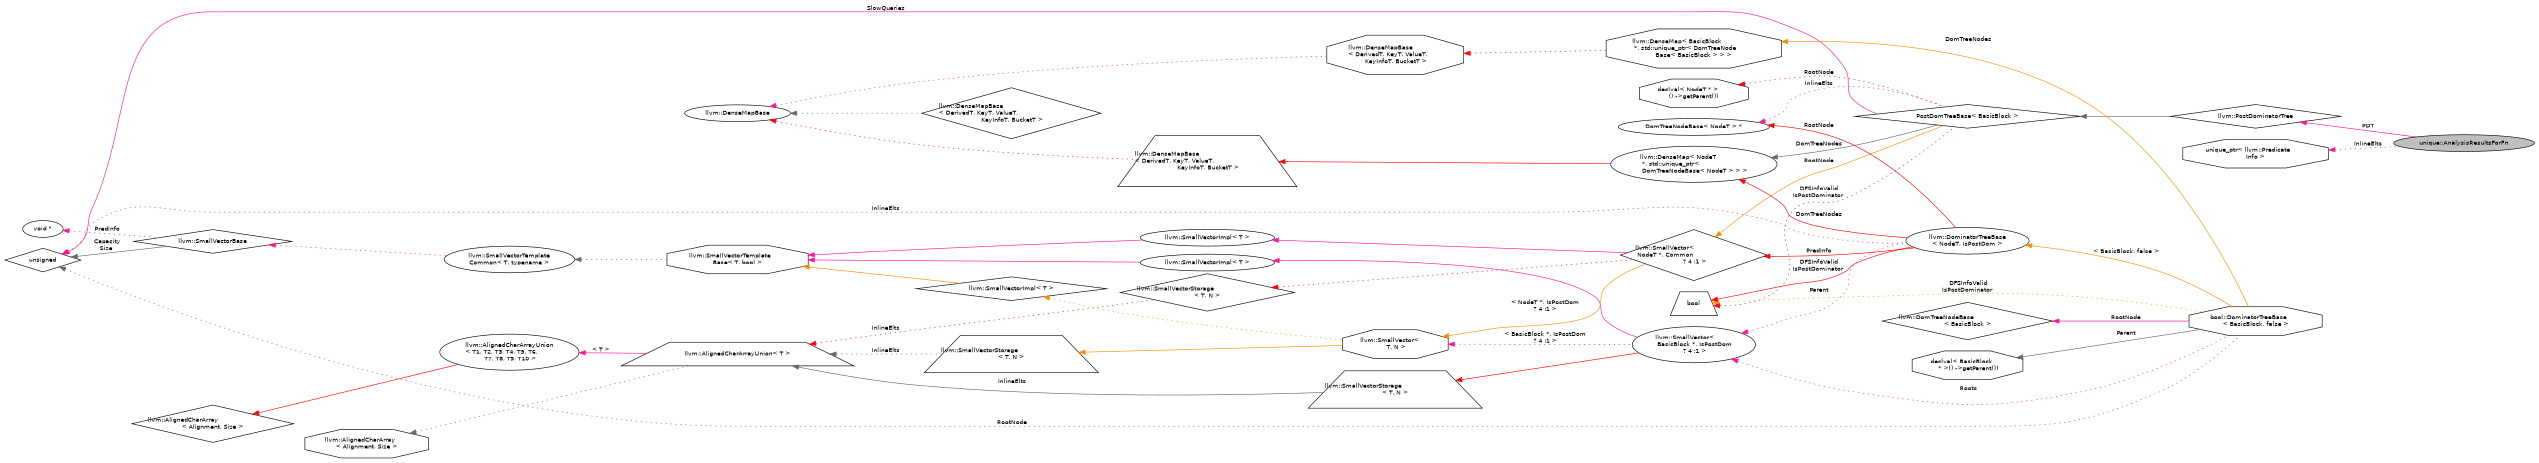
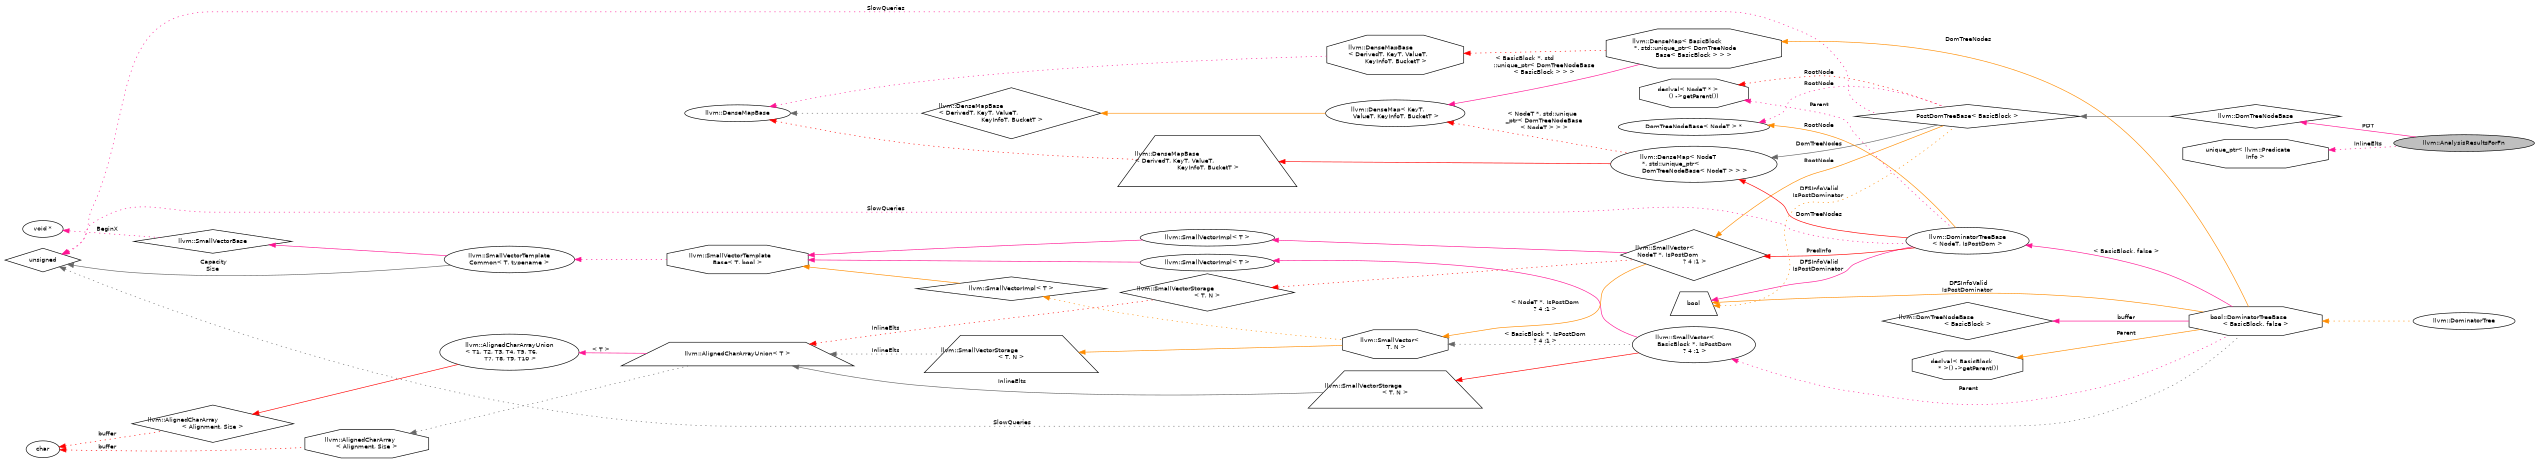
edge "PostDomTreeBase< BasicBlock >" -> "unsigned": style solid -> dotted
edge "PostDomTreeBase< BasicBlock >" -> "DomTreeNodeBase< NodeT > *": label " InlineElts" -> " RootNode"
node "llvm::DenseMap< KeyT, ValueT, KeyInfoT, BucketT >": added
node "llvm::PostDominatorTree": label "llvm::PostDominatorTree" -> "llvm::DomTreeNodeBase"
node "unique::AnalysisResultsForFn": label "unique::AnalysisResultsForFn" -> "llvm::AnalysisResultsForFn"
edge "llvm::DominatorTreeBase < NodeT, IsPostDom >" -> "DomTreeNodeBase< NodeT > *": color red -> darkorange
edge "PostDomTreeBase< BasicBlock >" -> "bool": color red -> darkorange
edge "llvm::DominatorTreeBase < NodeT, IsPostDom >" -> "unsigned": label " InlineElts" -> " SlowQueries"
edge "llvm::SmallVectorBase" -> "void *": label " PredInfo" -> " BeginX"
edge "llvm::SmallVectorTemplate Common< T, typename >" -> "llvm::SmallVectorBase": style dotted -> solid
edge "llvm::SmallVectorBase" -> "unsigned": now "llvm::SmallVectorTemplate Common< T, typename >" -> "unsigned"
node "llvm::SmallVector< NodeT *, Common ? 4 :1 >": label "llvm::SmallVector< NodeT *, Common ? 4 :1 >" -> "llvm::SmallVector< NodeT *, IsPostDom ? 4 :1 >"
edge "llvm::SmallVectorTemplate Base< T, bool >" -> "llvm::SmallVectorTemplate Common< T, typename >": color gray40 -> deeppink
edge "bool::DominatorTreeBase < BasicBlock, false >" -> "llvm::DominatorTreeBase < NodeT, IsPostDom >": color darkorange -> deeppink
edge "llvm::DominatorTreeBase < NodeT, IsPostDom >" -> "bool": color red -> deeppink
edge "bool::DominatorTreeBase < BasicBlock, false >" -> "bool": style dotted -> solid
edge "llvm::DominatorTreeBase < NodeT, IsPostDom >" -> "llvm::SmallVector< BasicBlock *, IsPostDom ? 4 :1 >": now "llvm::DominatorTreeBase < NodeT, IsPostDom >" -> "declval< NodeT * > () ->getParent())"
edge "bool::DominatorTreeBase < BasicBlock, false >" -> "llvm::DomTreeNodeBase < BasicBlock >": label " RootNode" -> " buffer"
node "llvm::DominatorTree": added
edge "bool::DominatorTreeBase < BasicBlock, false >" -> "declval< BasicBlock * >() ->getParent())": color gray40 -> darkorange
edge "llvm::SmallVector< BasicBlock *, IsPostDom ? 4 :1 >" -> "llvm::SmallVector< T, N >": color deeppink -> gray40
edge "bool::DominatorTreeBase < BasicBlock, false >" -> "llvm::SmallVector< BasicBlock *, IsPostDom ? 4 :1 >": label " Roots" -> " Parent"
edge "bool::DominatorTreeBase < BasicBlock, false >" -> "unsigned": label " RootNode" -> " SlowQueries"
node "char": added
